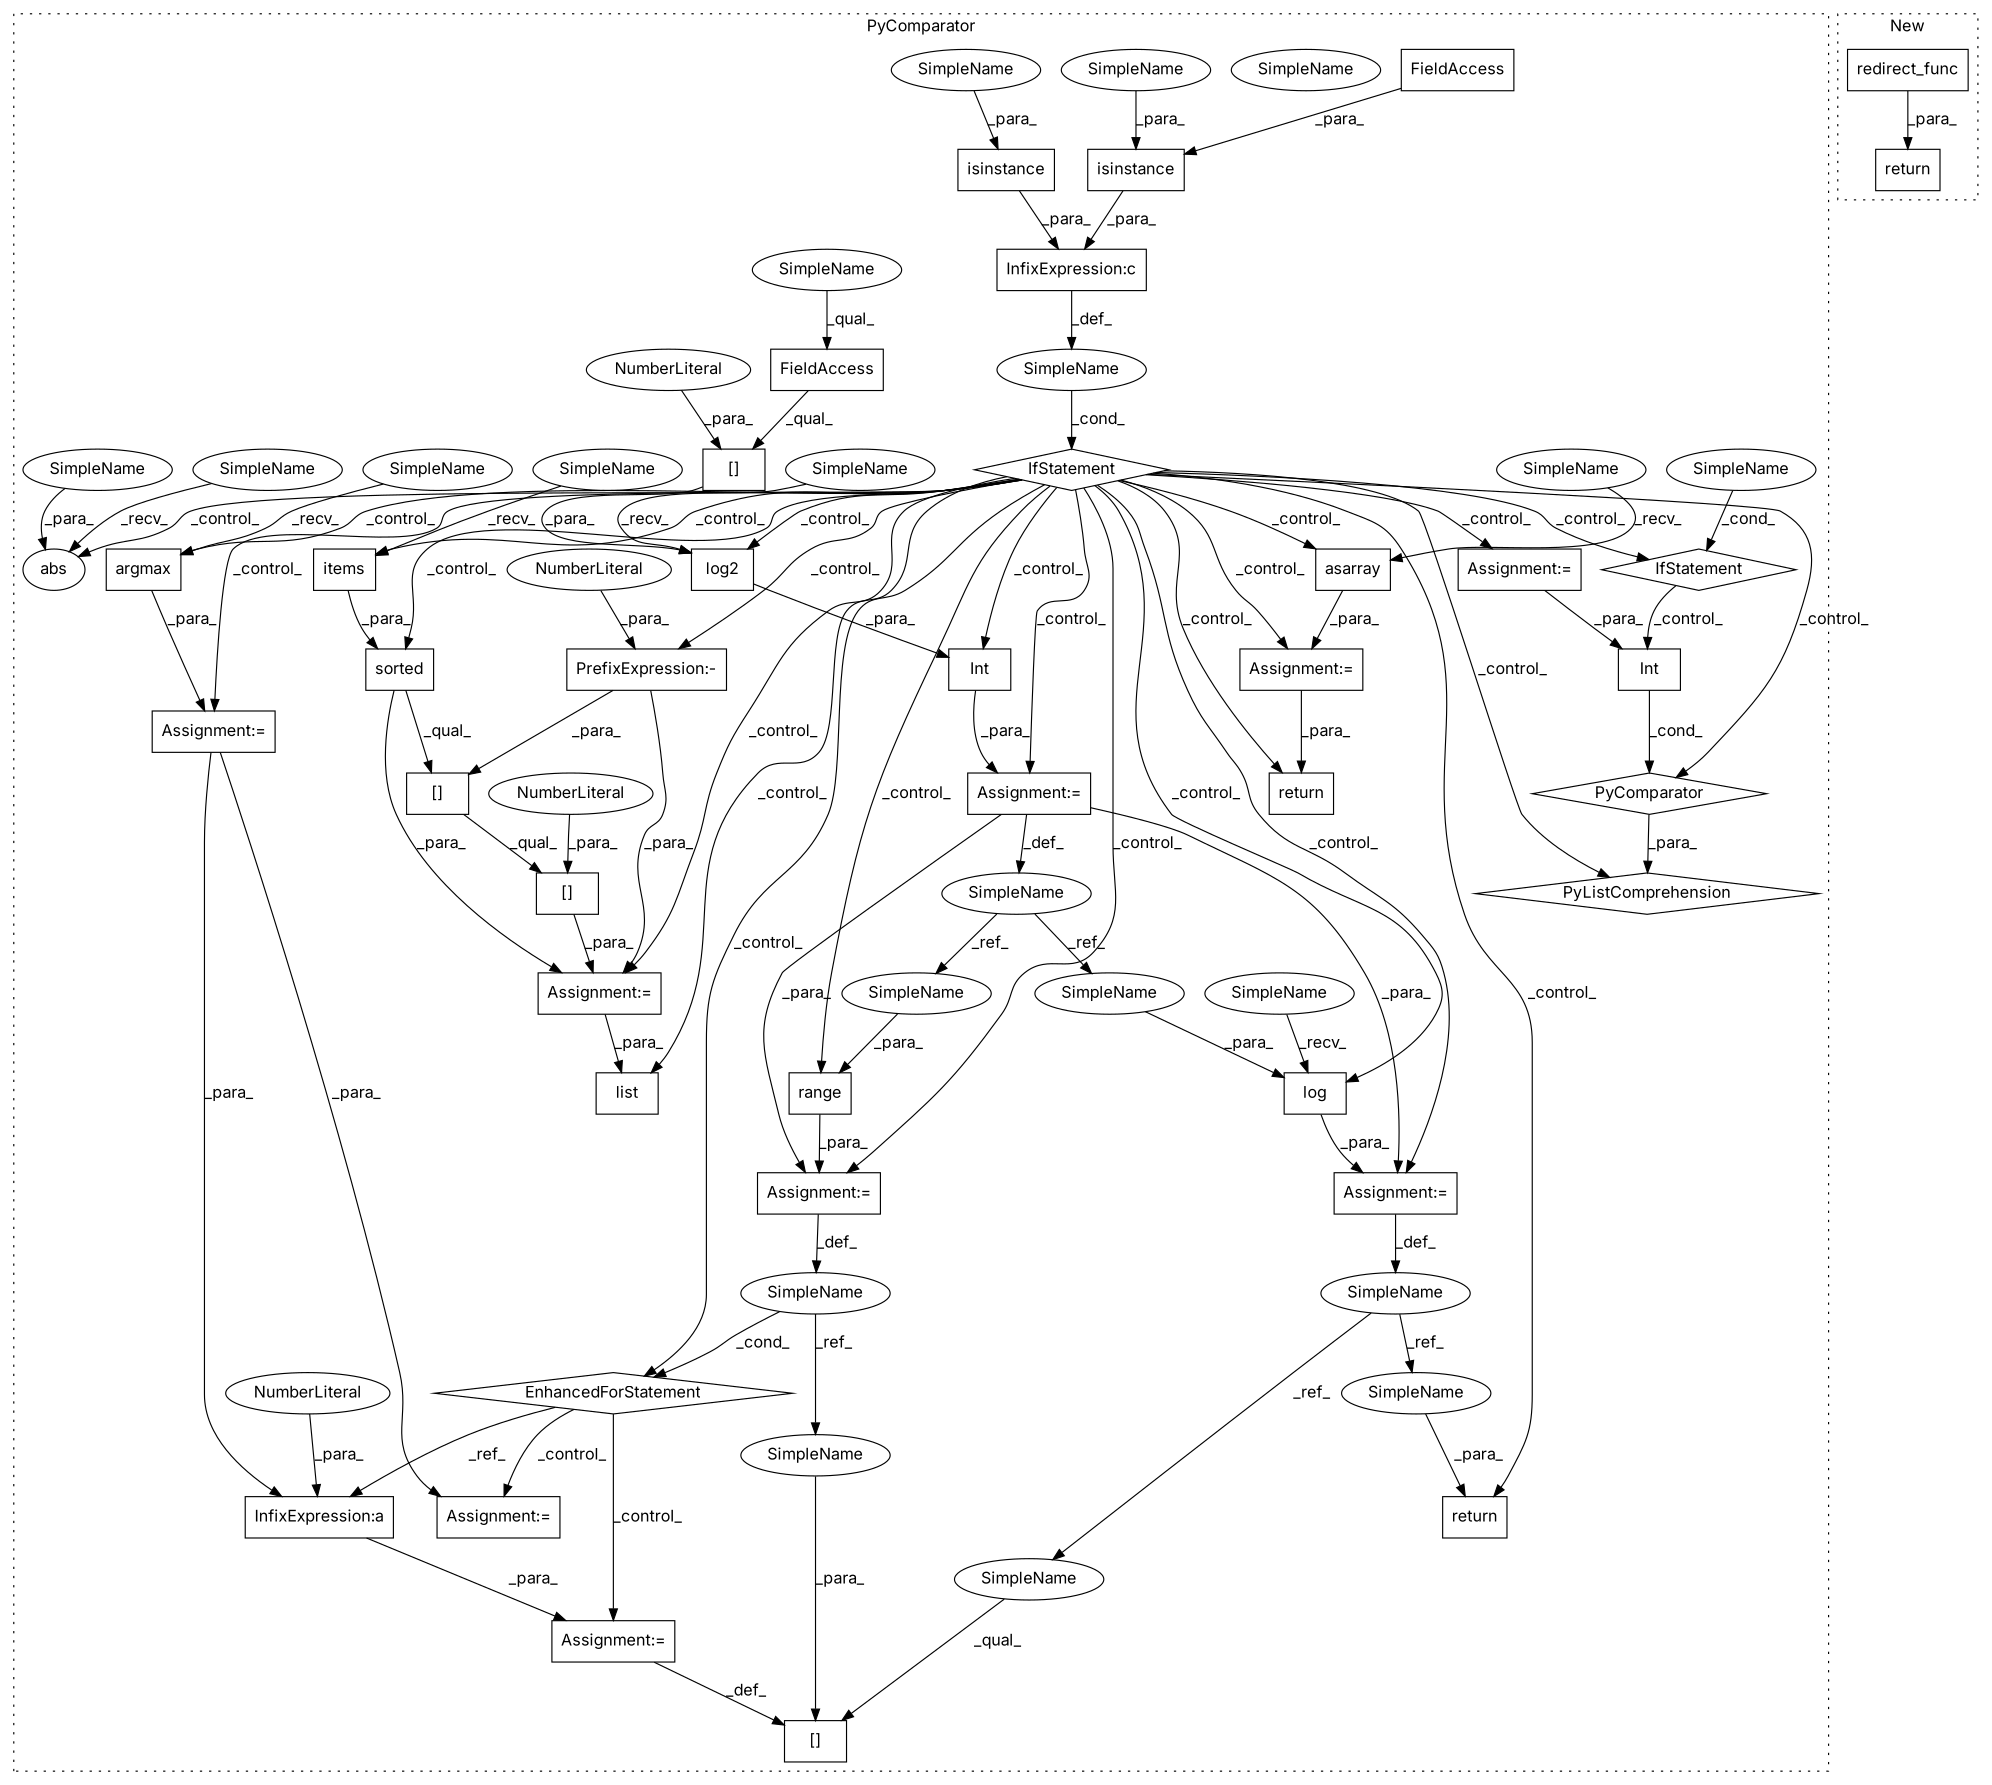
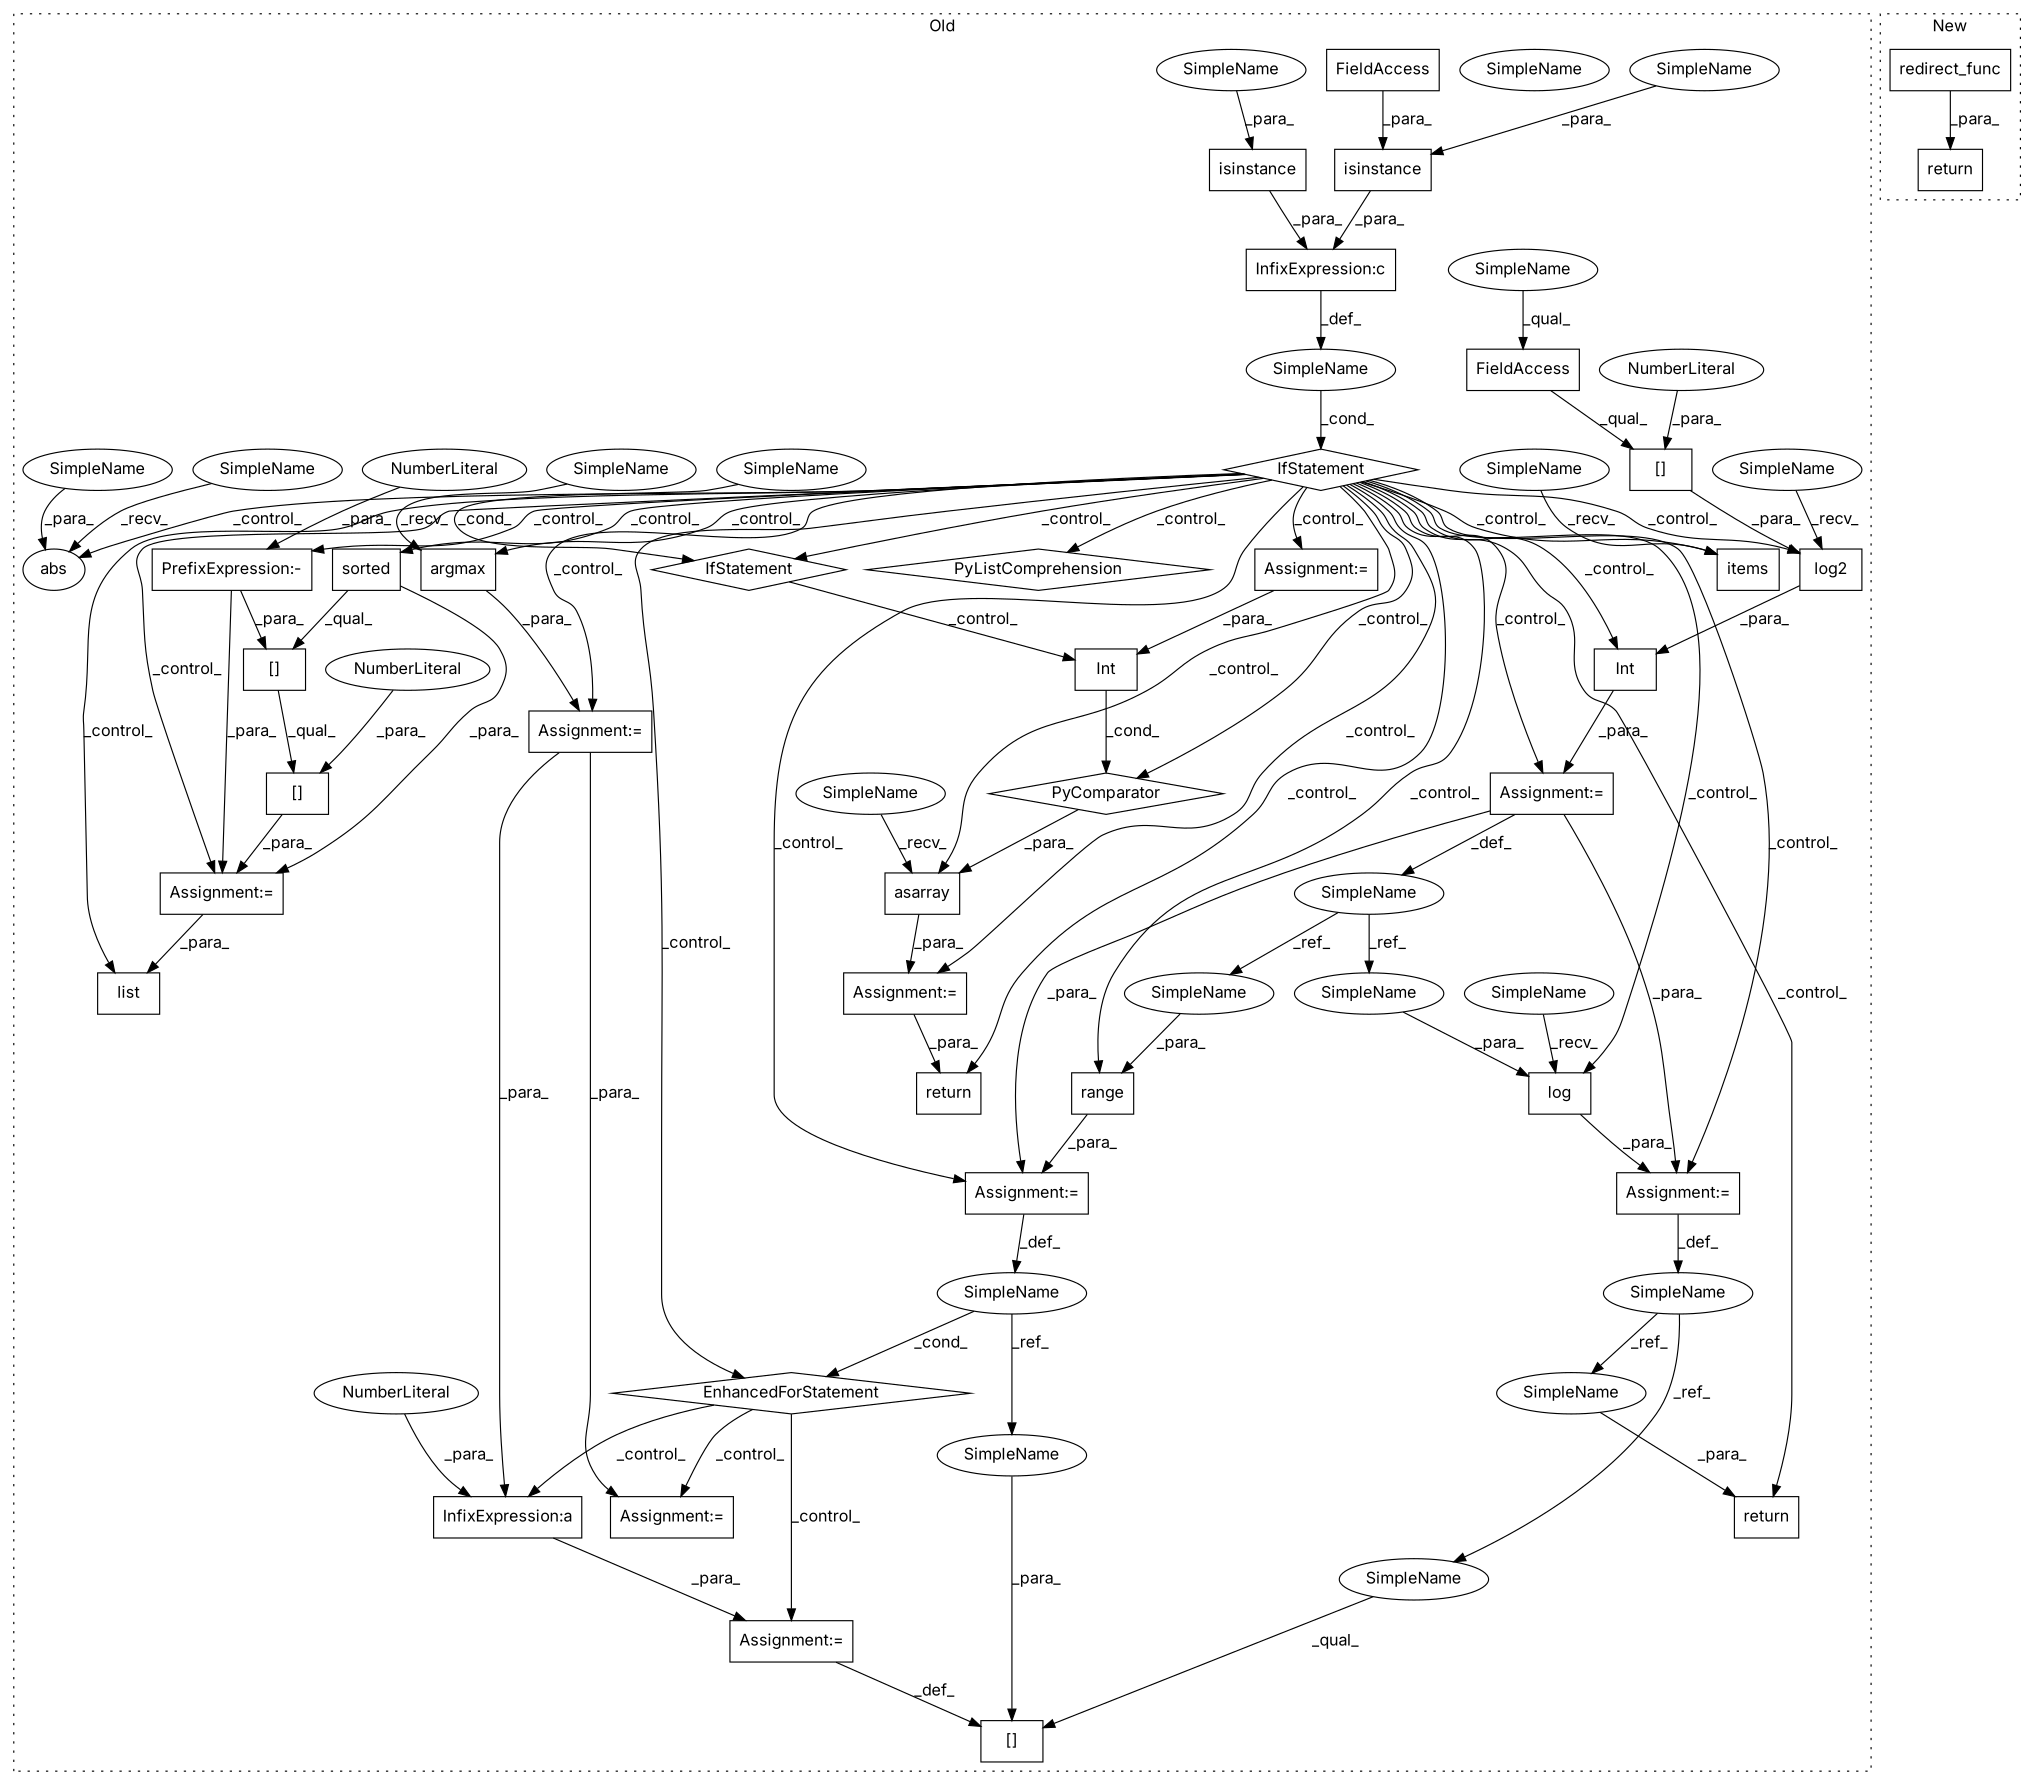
cluster "PyComparator": label "PyComparator" -> "Old"
edge "items" -> "sorted": removed, label "_para_"
edge "PyComparator" -> "PyListComprehension": now "PyComparator" -> "asarray"
edge "EnhancedForStatement" -> "InfixExpression:a": label "_ref_" -> "_control_"
